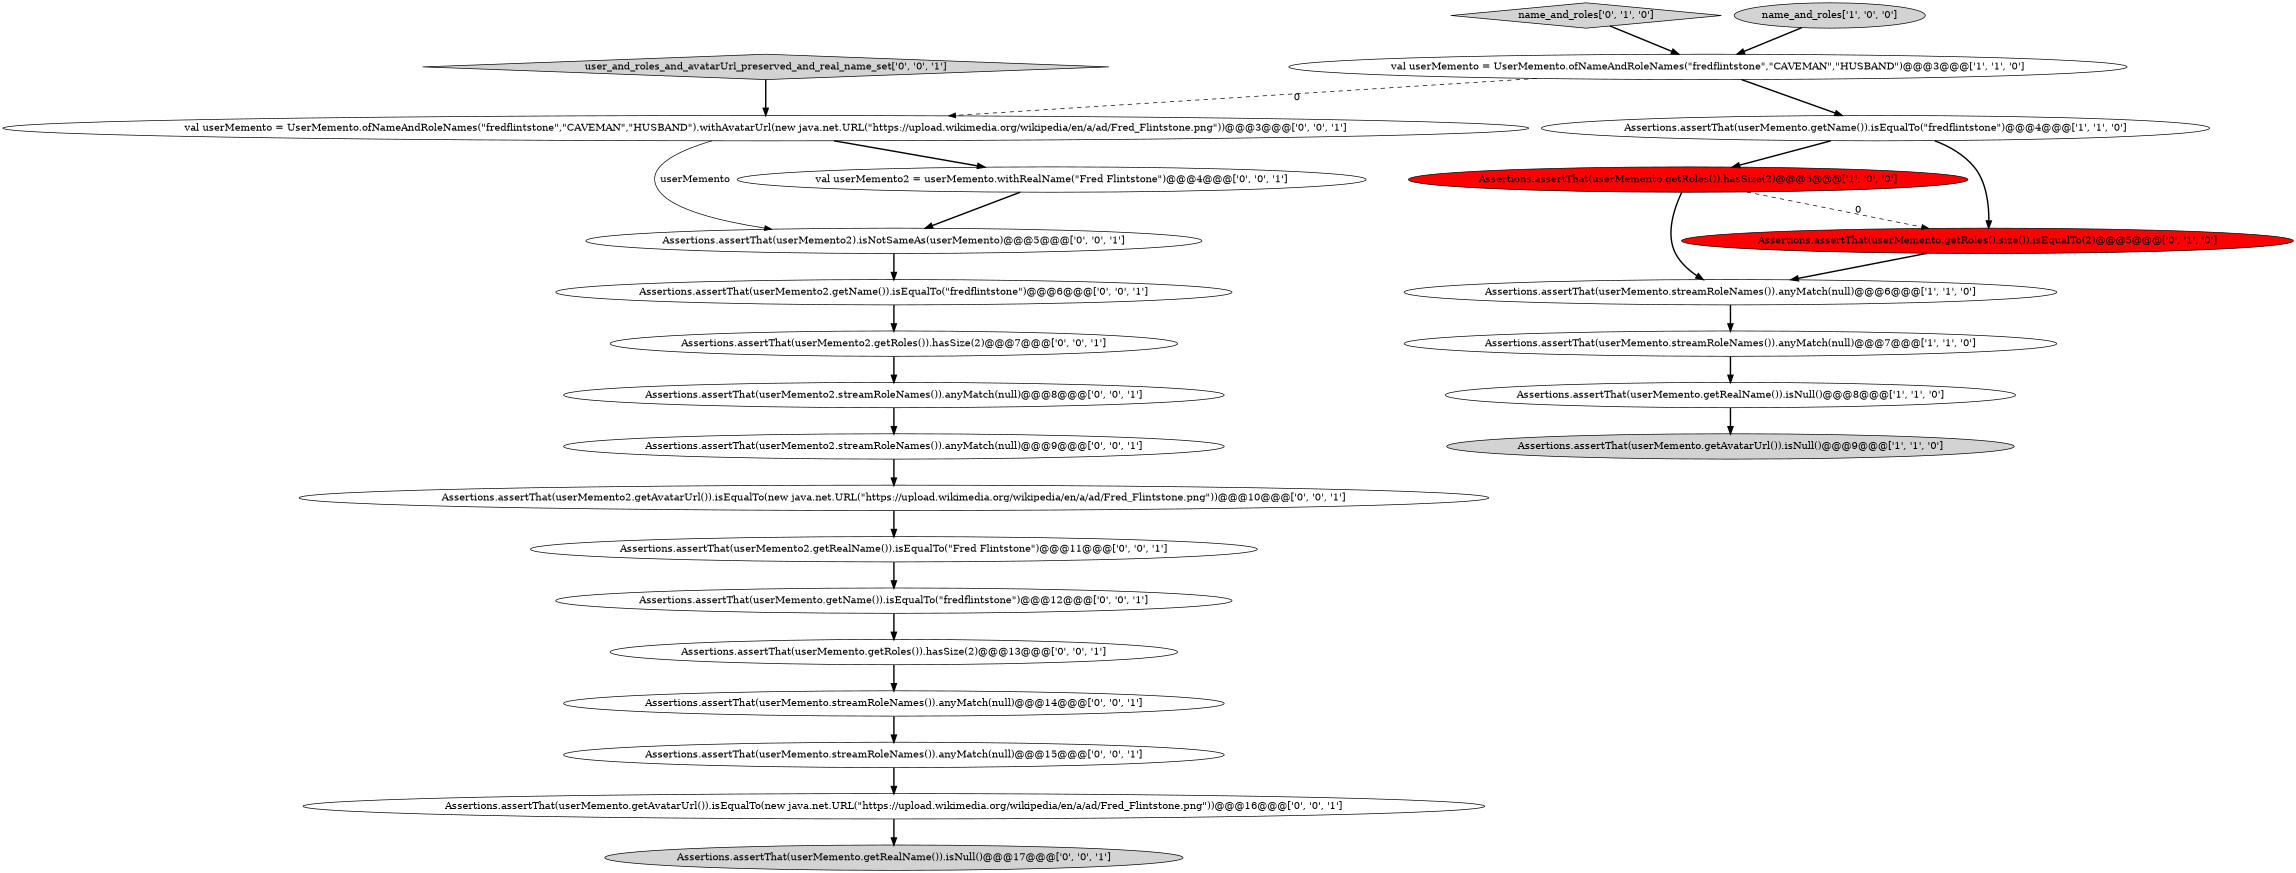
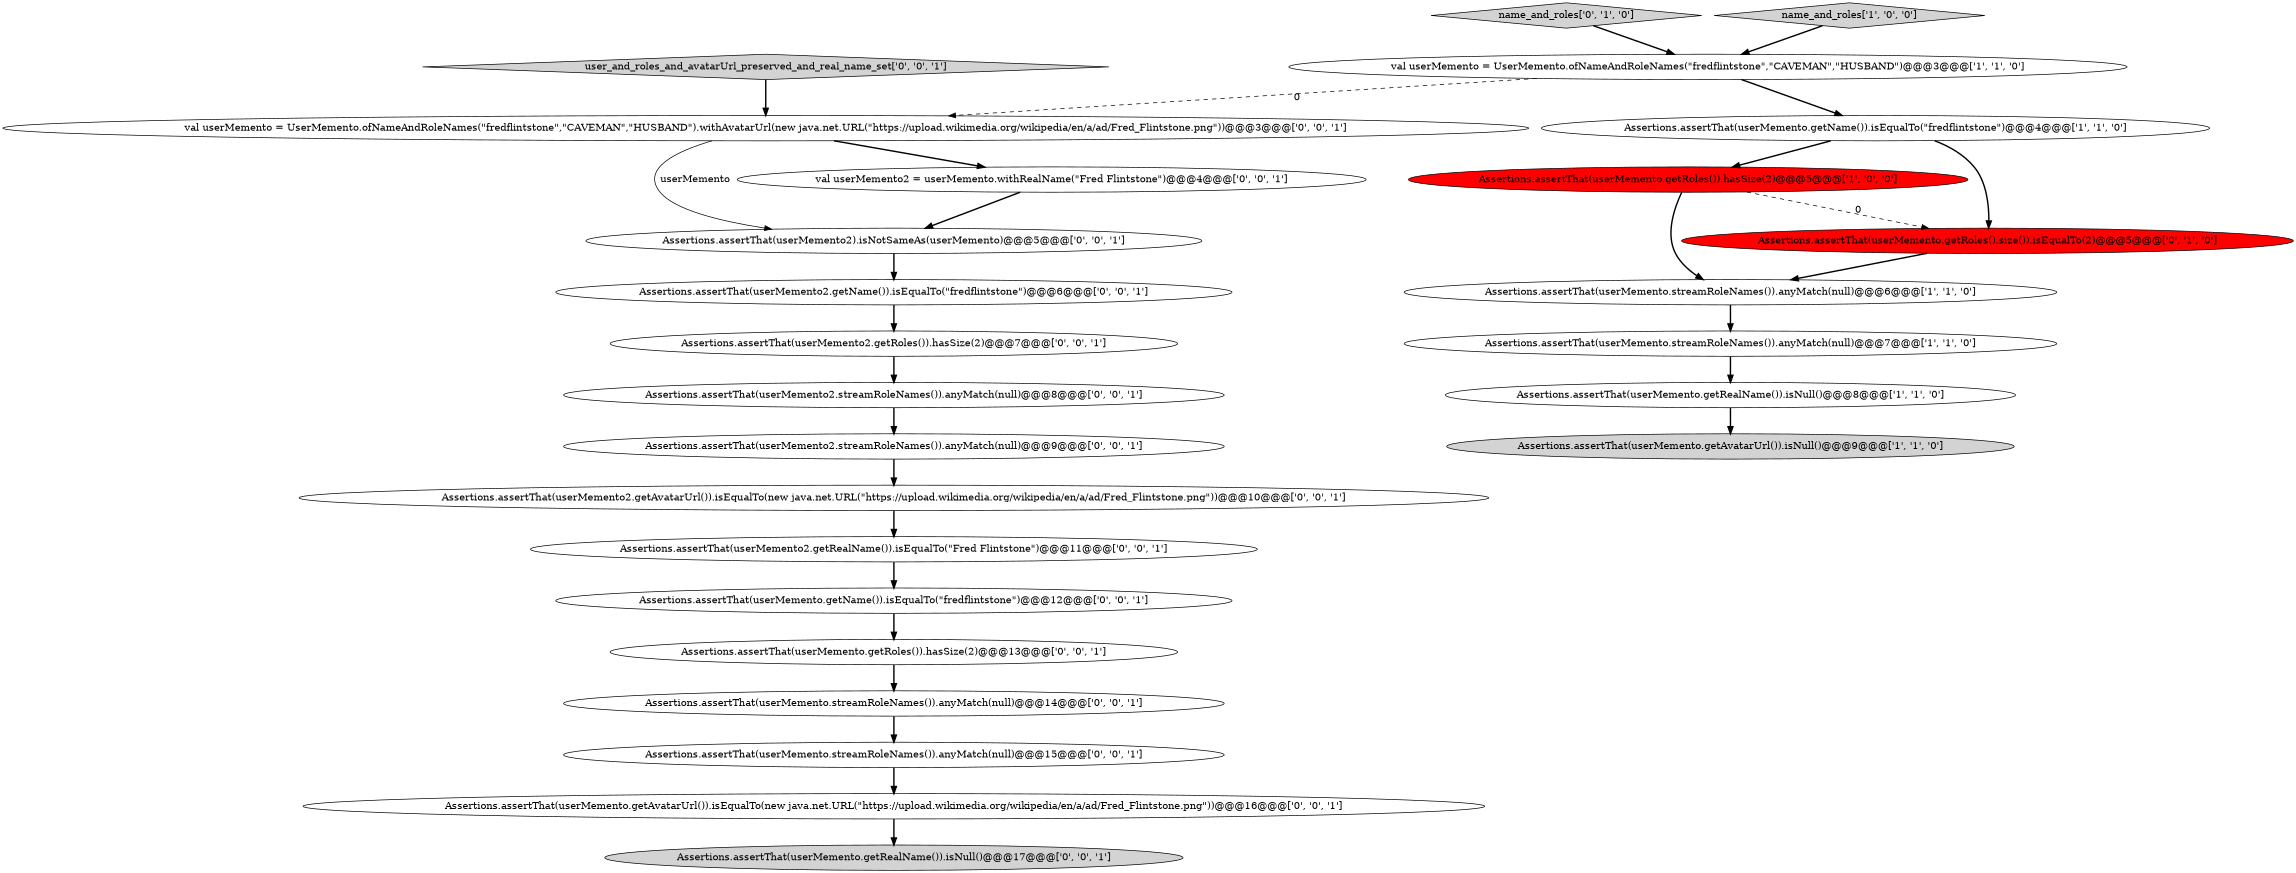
node "name_and_roles['1', '0', '0']": shape ellipse -> diamond
